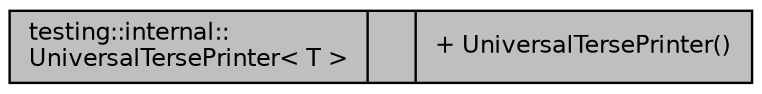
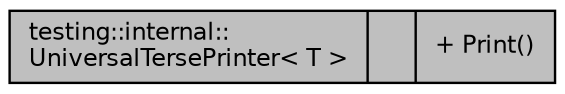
node "testing::internal::": text "+ UniversalTersePrinter()" -> "+ Print()"
